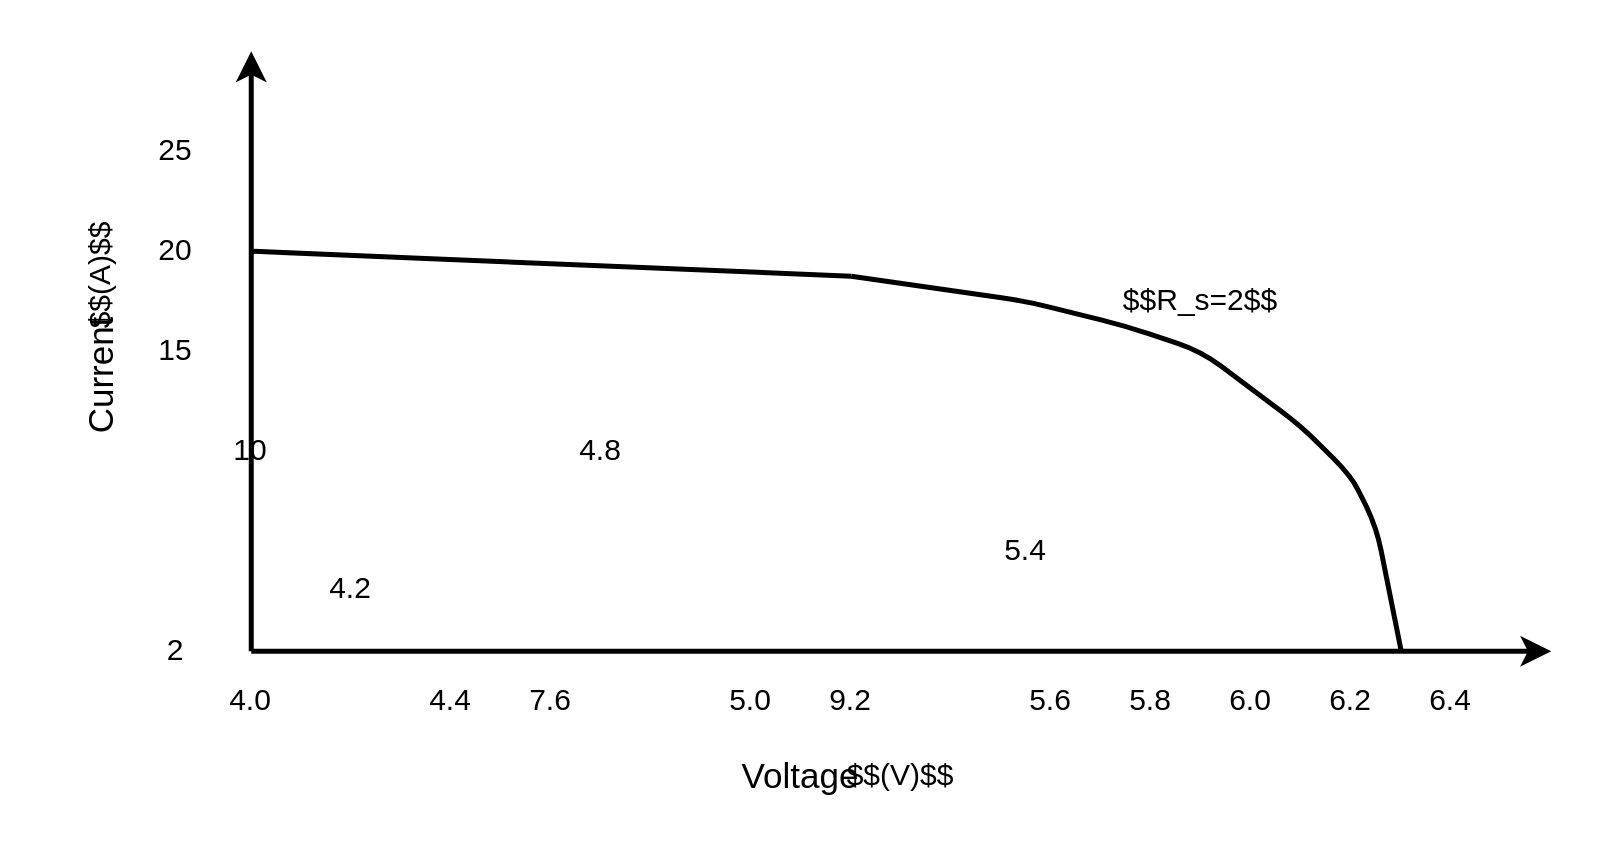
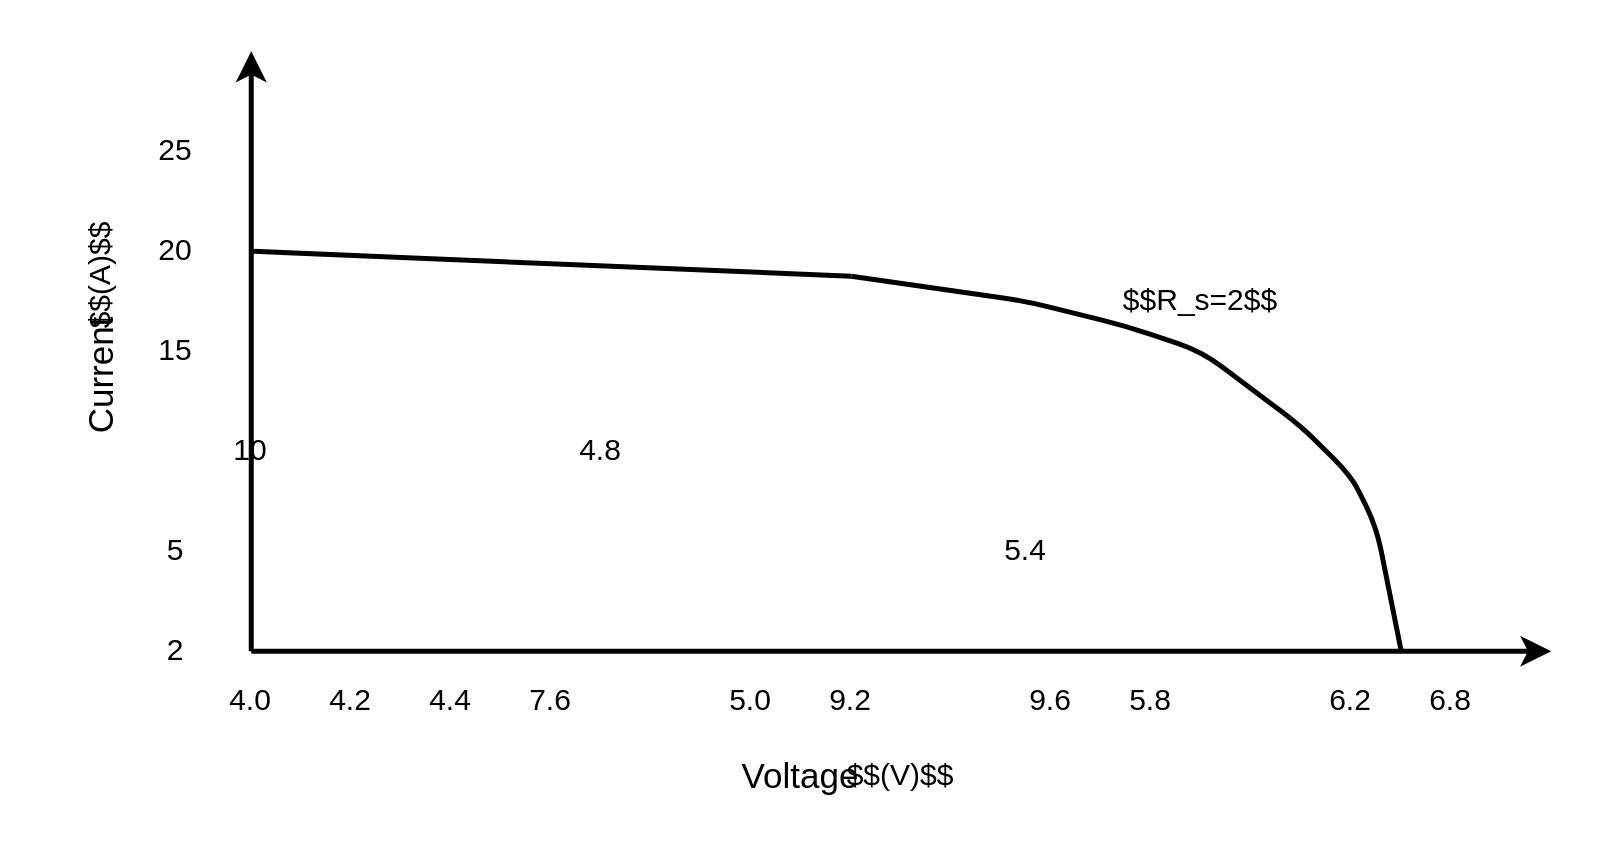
node "5": added
node "4.2": moved (351, 589) -> (351, 701)
node "5.6": label "5.6" -> "9.6"
node "6.0": removed
node "6.4": label "6.4" -> "6.8"
